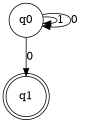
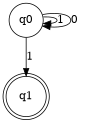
edge "q0" -> "q1": label "0" -> "1"
